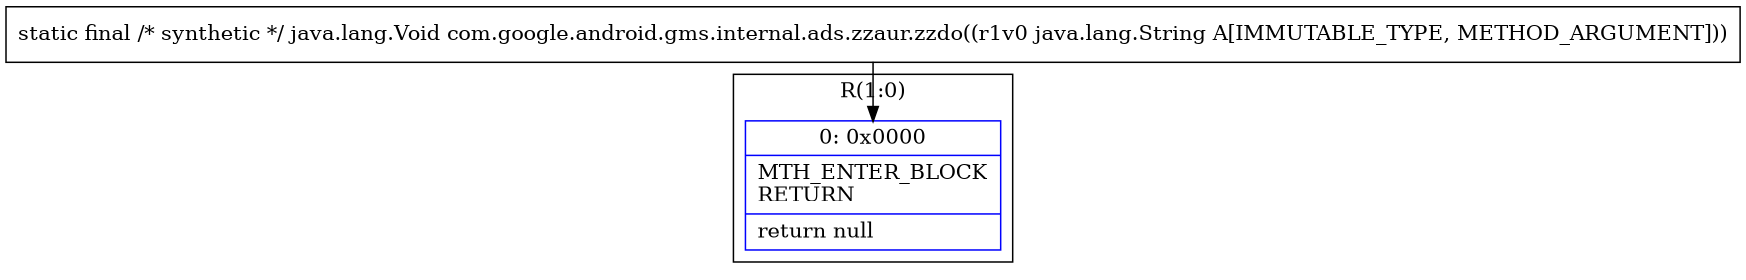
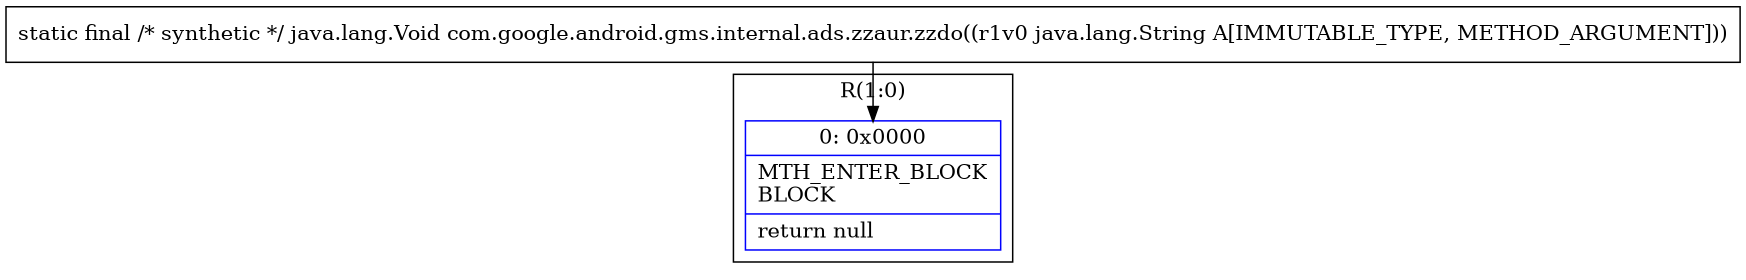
node "0: 0x0000": text "RETURN" -> "BLOCK"
